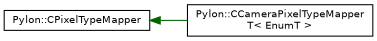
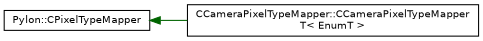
node "Pylon::CCameraPixelTypeMapper T< EnumT >": label "Pylon::CCameraPixelTypeMapper T< EnumT >" -> "CCameraPixelTypeMapper::CCameraPixelTypeMapper T< EnumT >"
